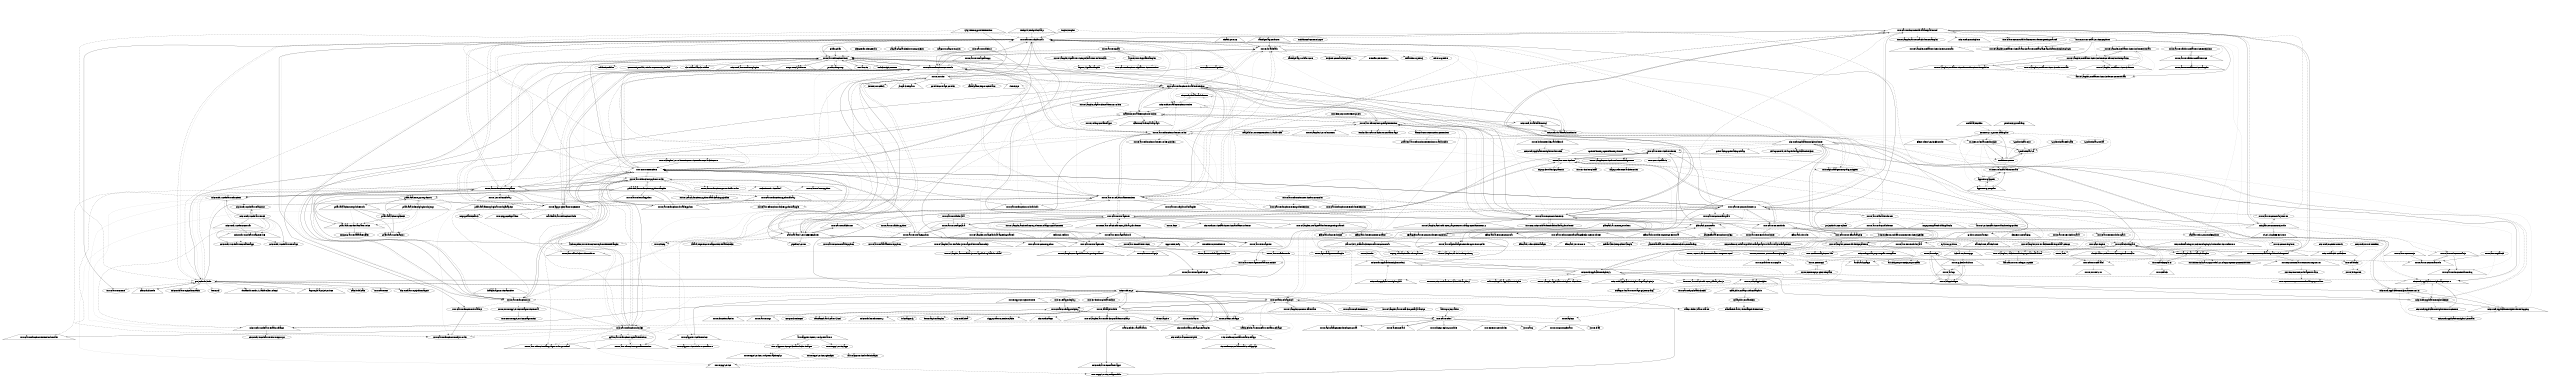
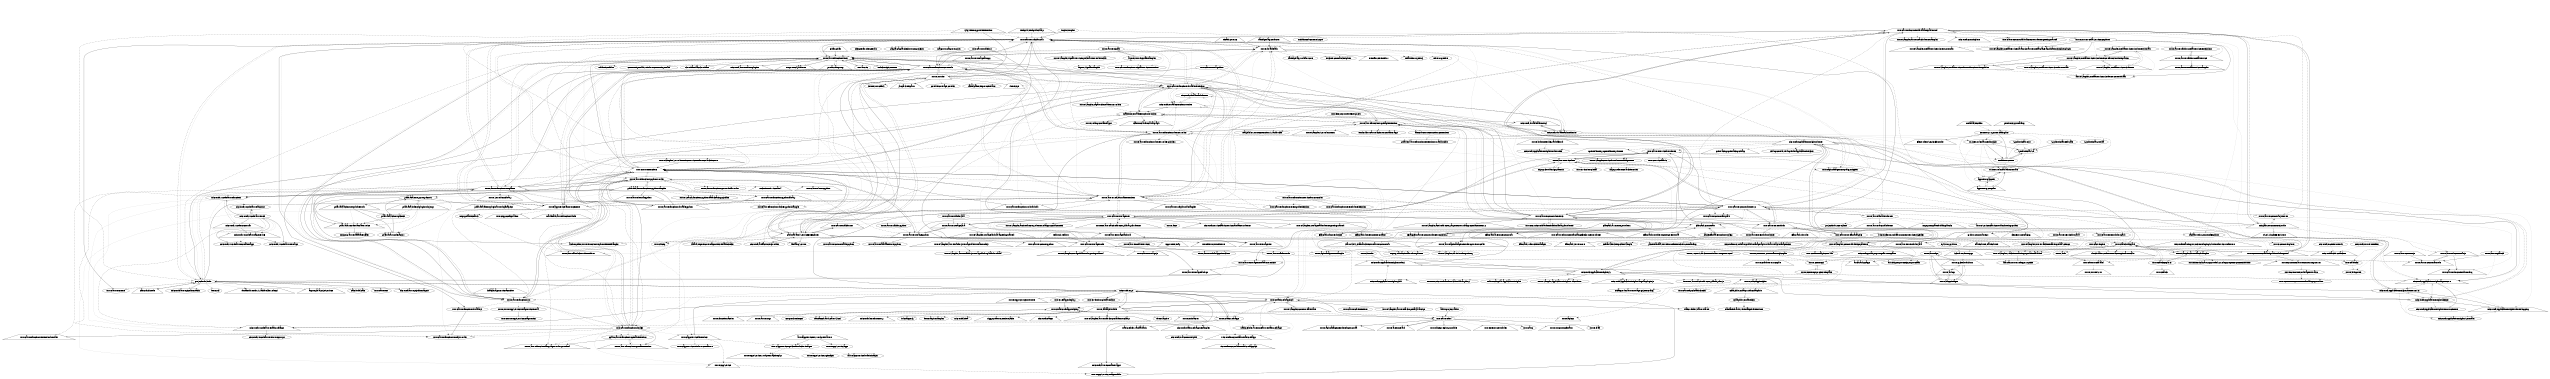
node "Azure/app-project-announcements": label "Azure/app-project-announcements" -> "Azure/app-service-announcements"
node "microsoft/artifacts-credprovider": added
node "pipeline/Scrutor": label "pipeline/Scrutor" -> "khellang/Scrutor"
edge "Azure/app-service-builtin-images" -> "Azure/AppService": now "Azure/app-service-linux-docs" -> "Azure/AppService"
